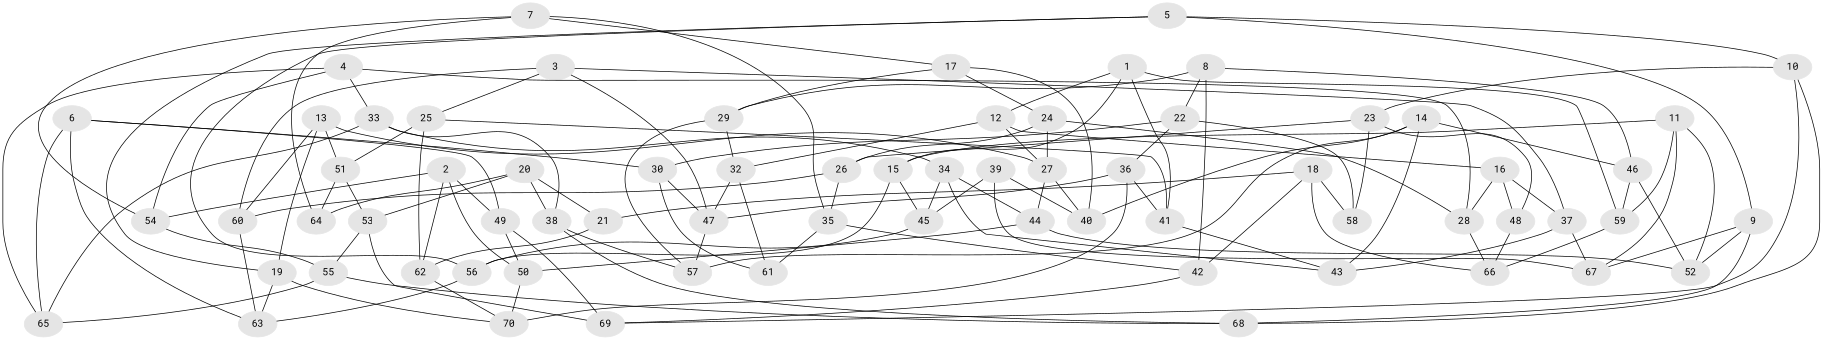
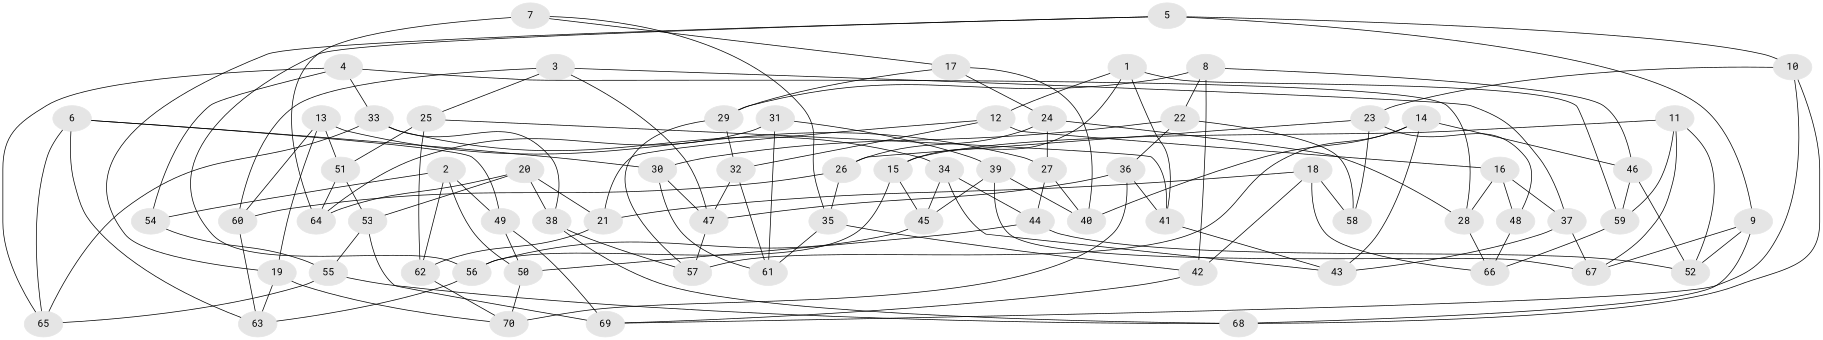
edge "7" -- "54": removed
node "31": added
edge "12" -- "27": now "12" -- "21"
